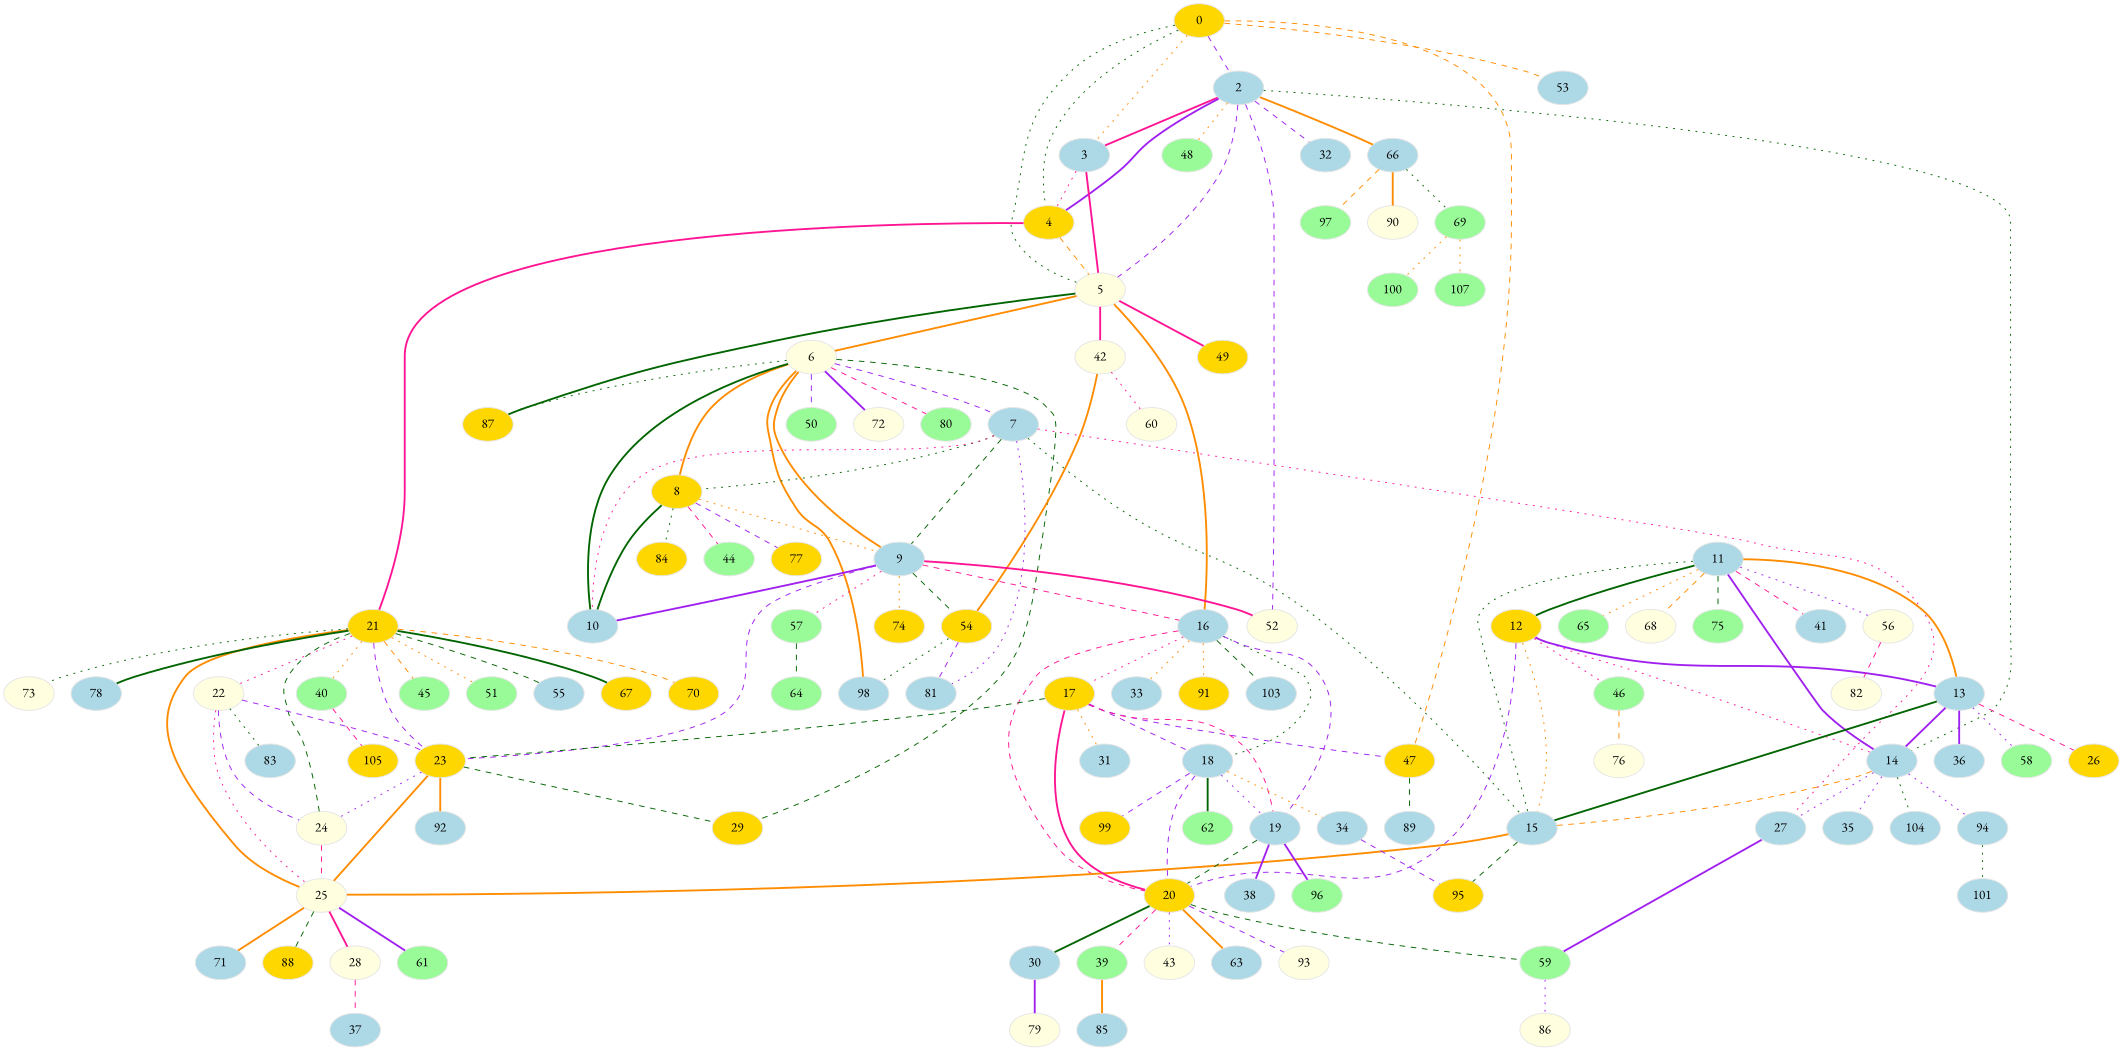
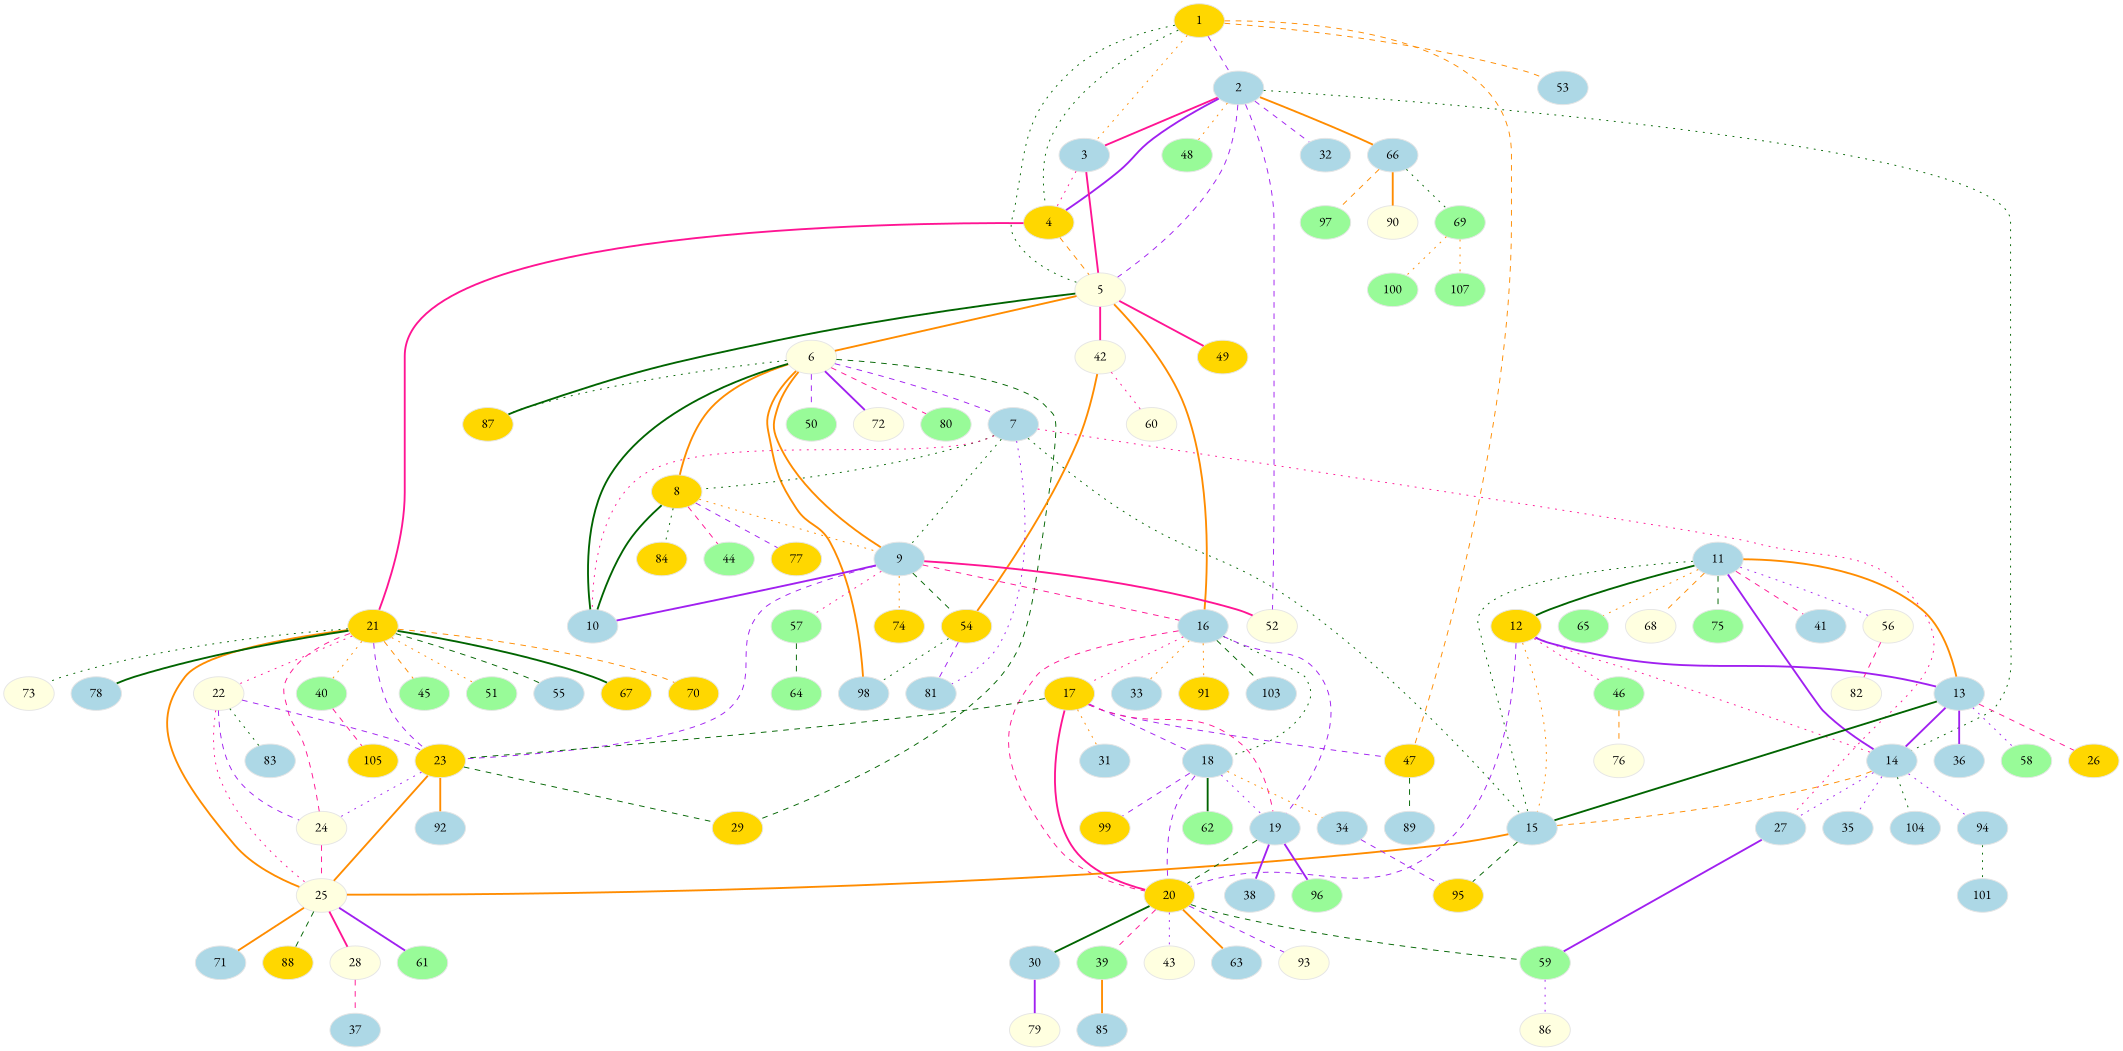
node "0": label "0" -> "1"
edge "7" -- "9": style dashed -> dotted
edge "21" -- "24": color darkgreen -> deeppink
